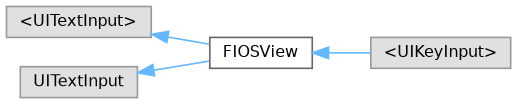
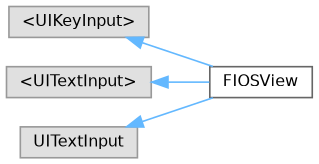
edge "<UIKeyInput>" -> "FIOSView": reversed
